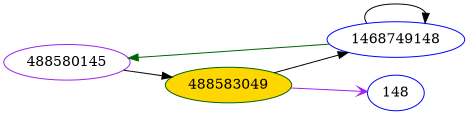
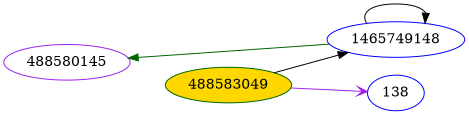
node "1468749148": label "1468749148" -> "1465749148"
edge "488580145" -> "488583049": removed
node "148": label "148" -> "138"
